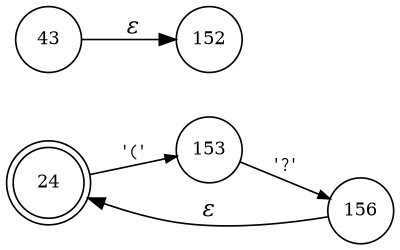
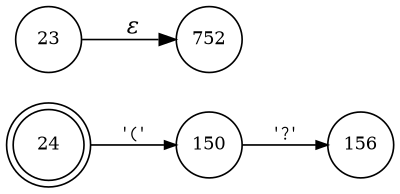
node "43": label "43" -> "23"
node "152": label "152" -> "752"
node "153": label "153" -> "150"
edge "156" -> "24": removed, label "ε"
